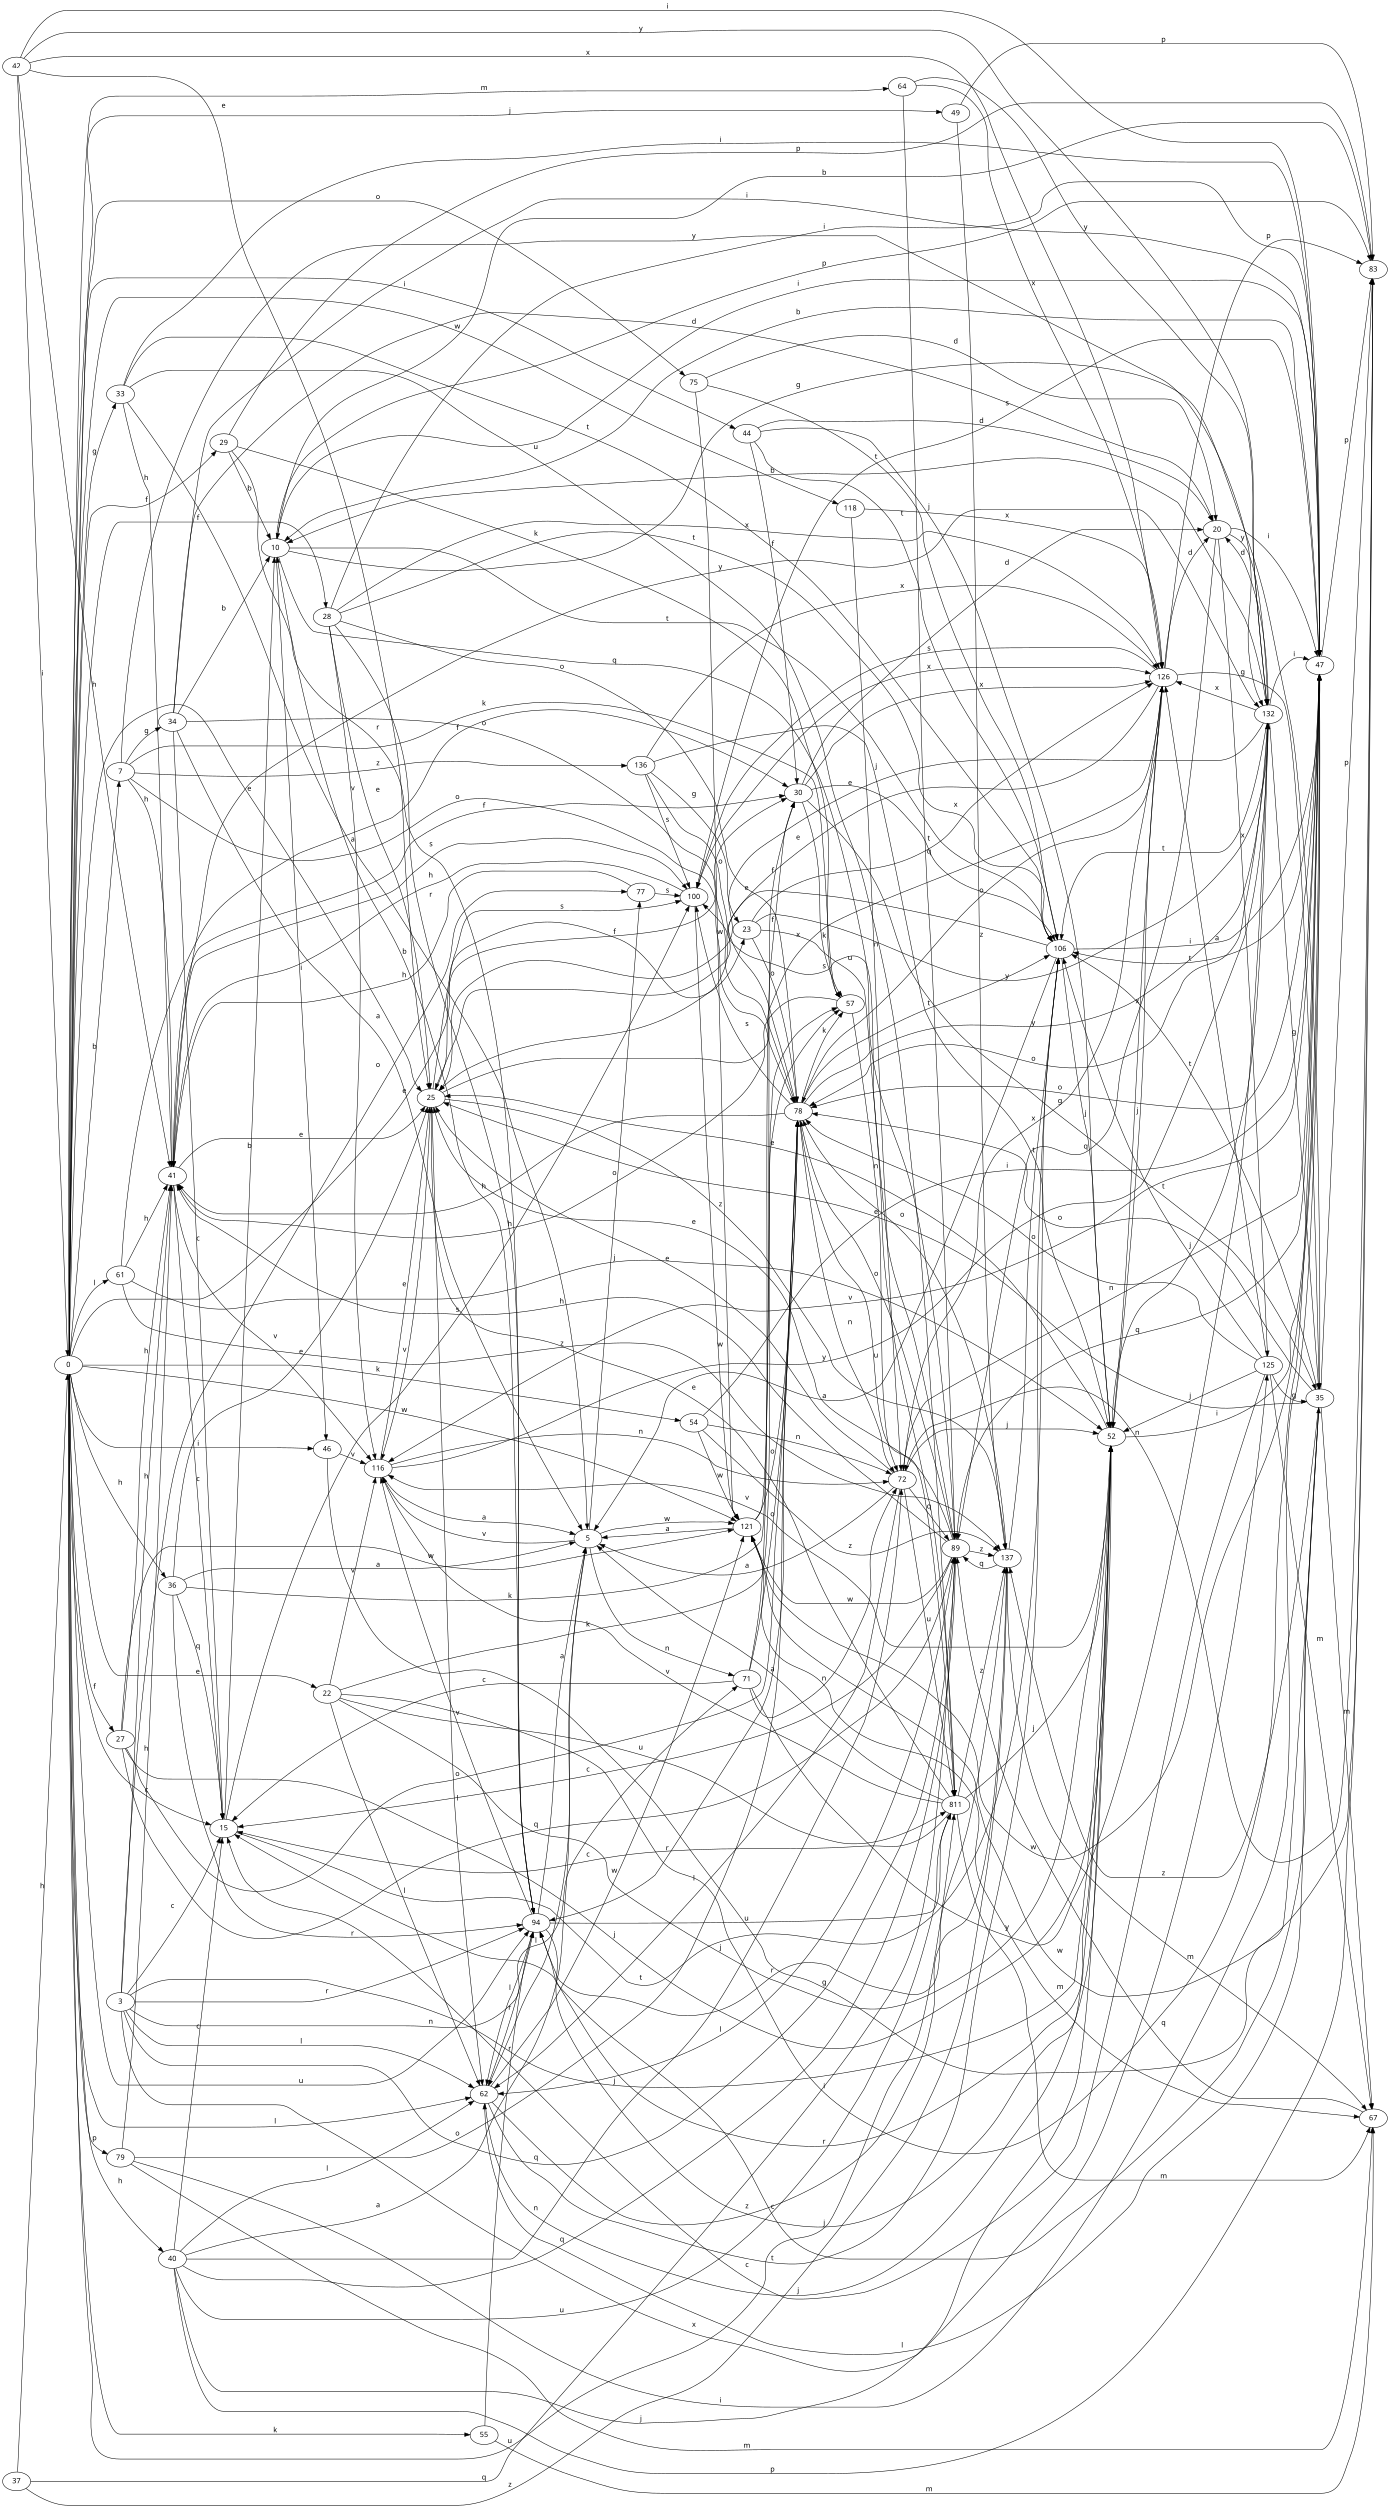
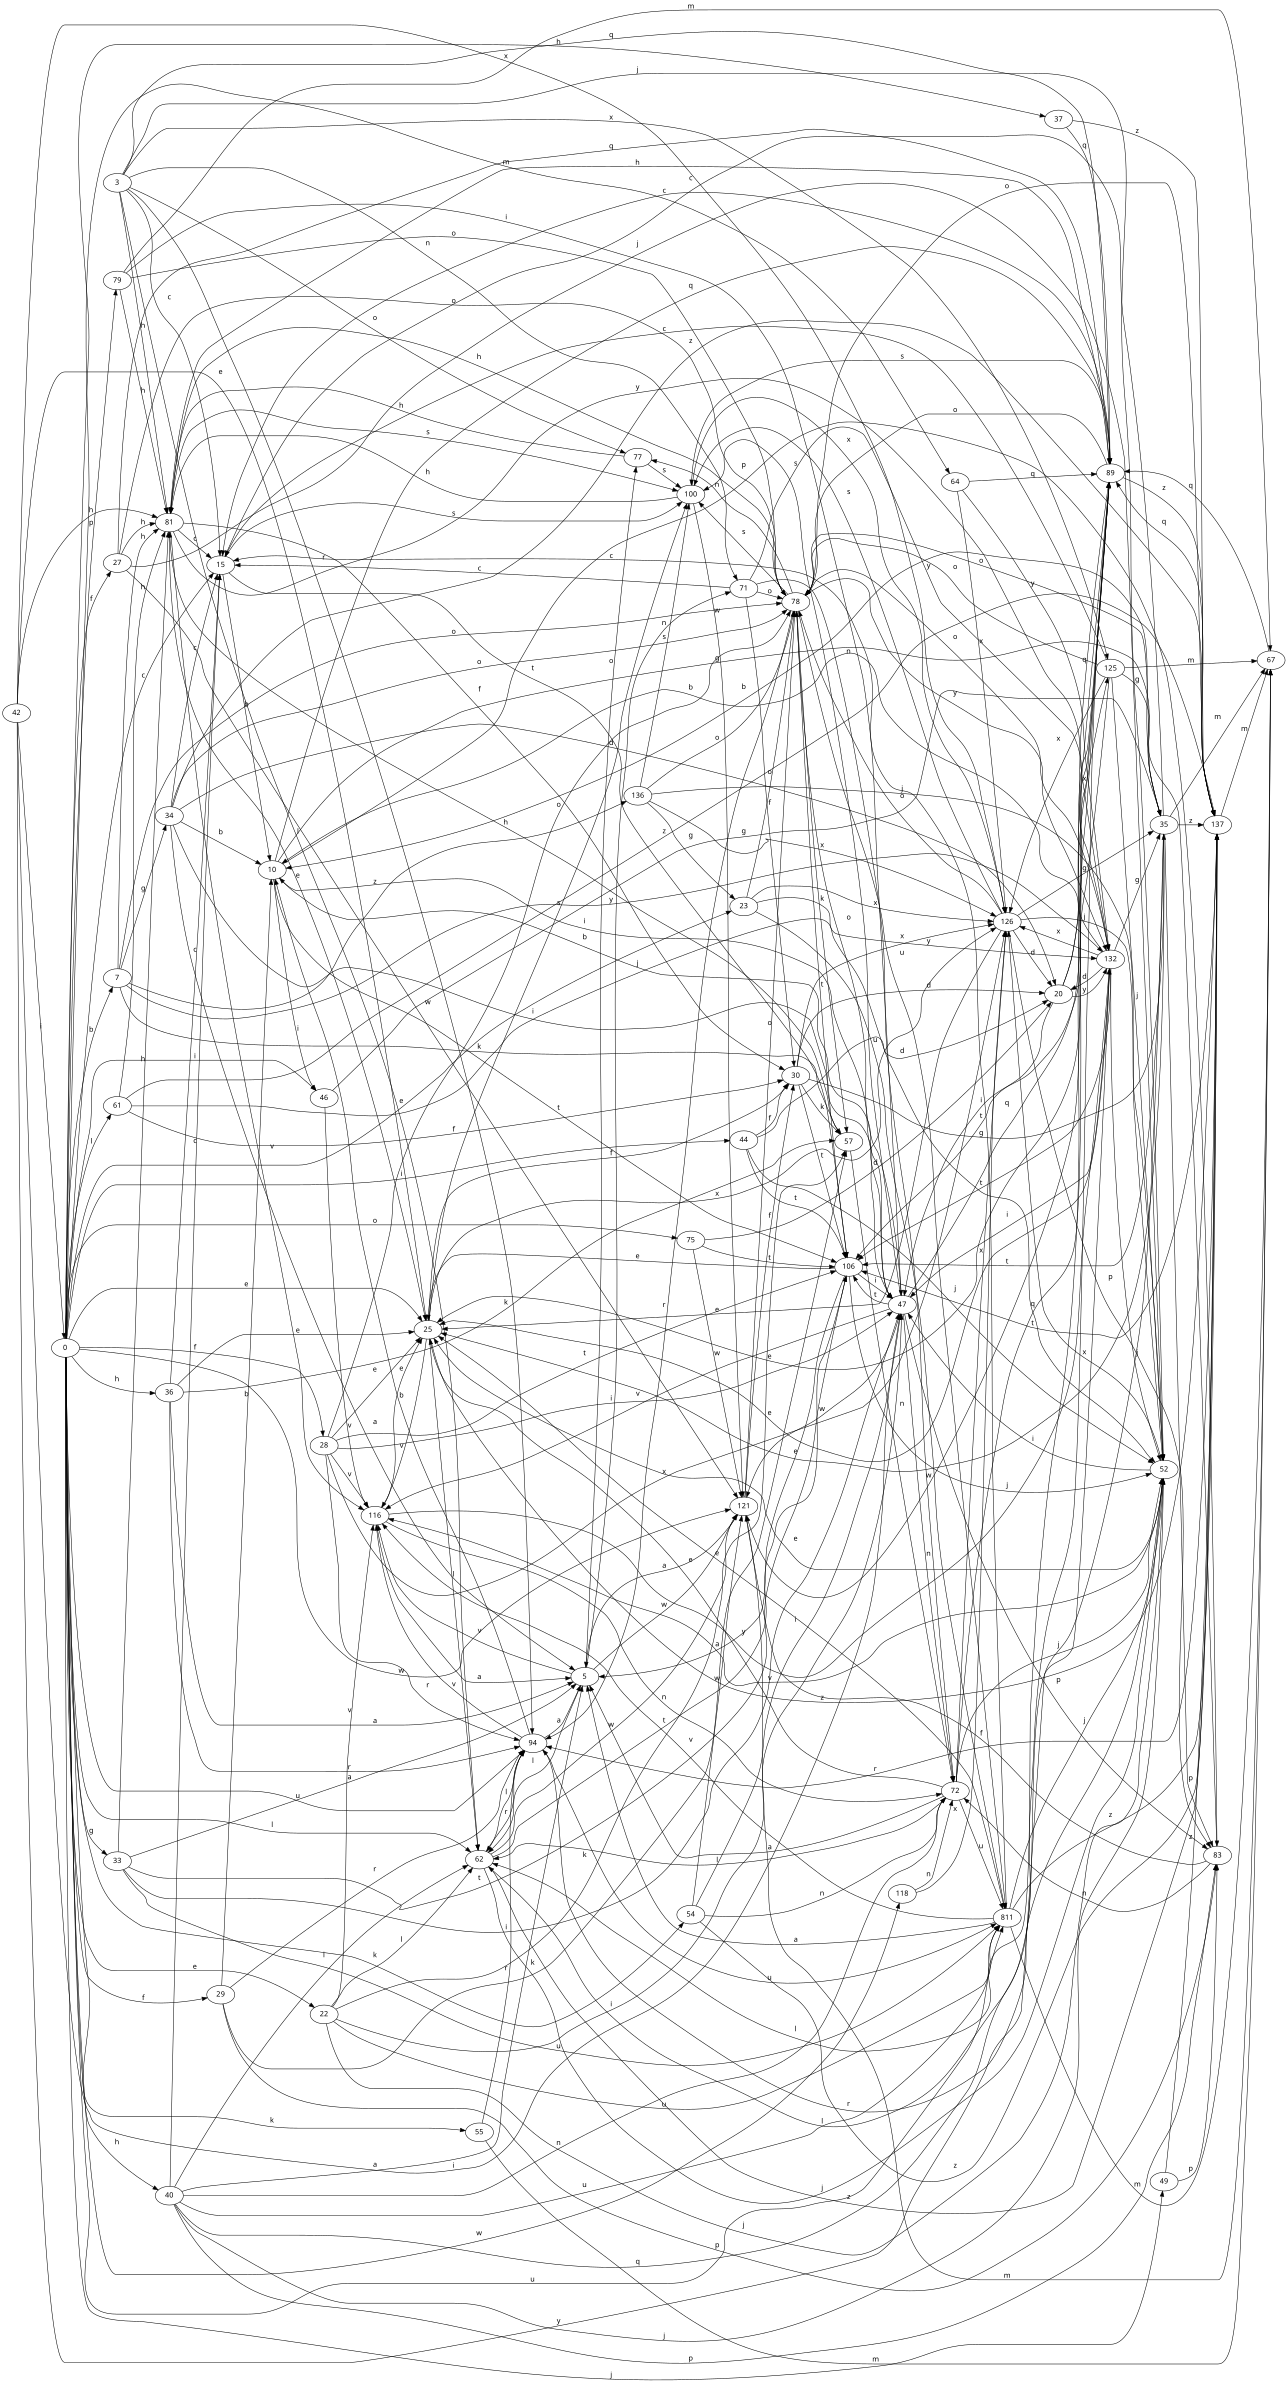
edge "34" -> "137": added, label "z"
edge "125" -> "126": label "a" -> "x"
node "41": label "41" -> "81"
edge "78" -> "72": now "78" -> "77"
edge "36" -> "15": label "q" -> "c"
edge "37" -> "0": reversed
edge "83" -> "121": label "w" -> "f"
edge "94" -> "52": removed, label "j"
